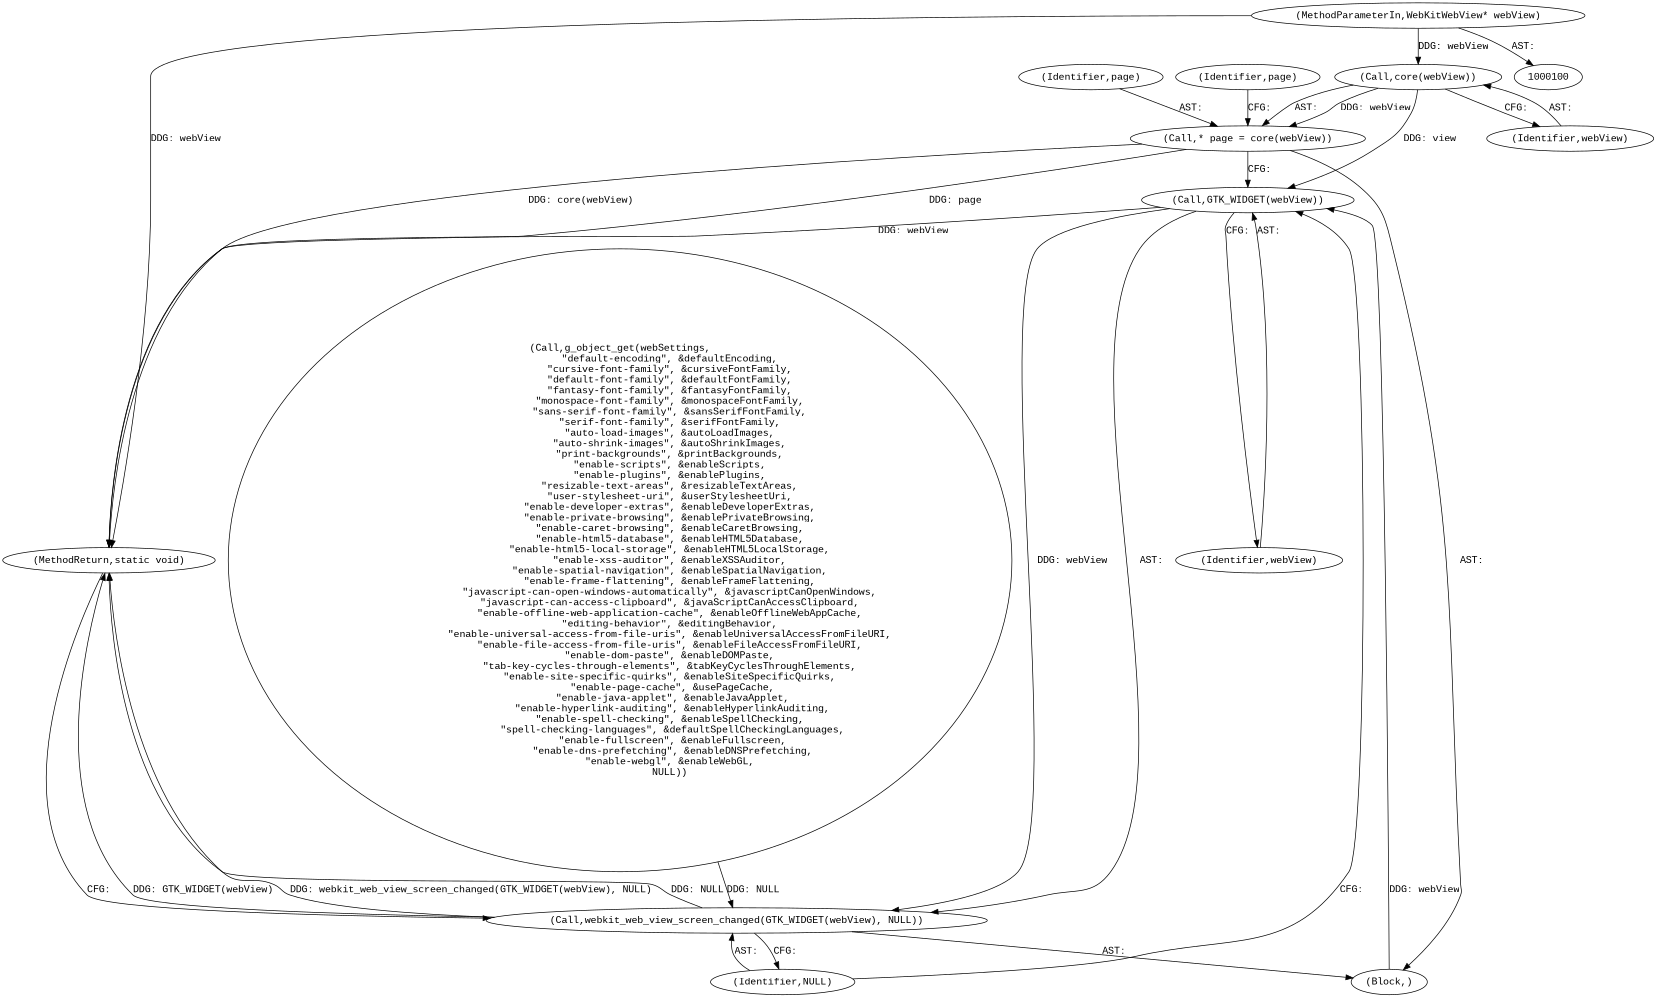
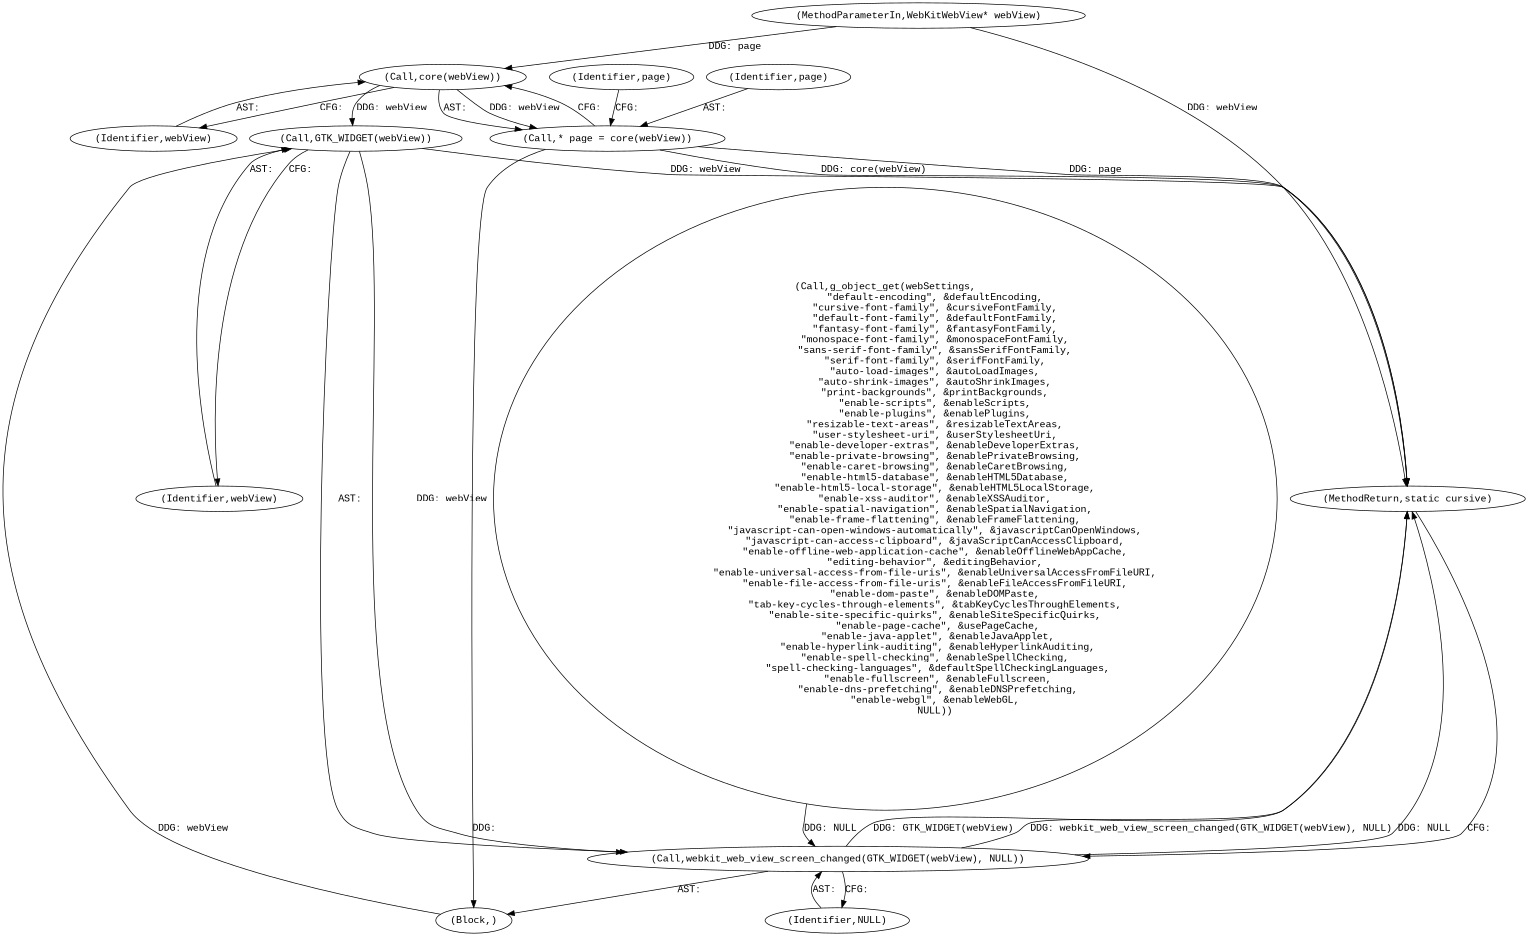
edge "(MethodParameterIn,WebKitWebView* webView)" -> "(Call,core(webView))": label "DDG: webView" -> "DDG: page"
node "1000100": removed
edge "(Call,core(webView))" -> "(Call,GTK_WIDGET(webView))": label "DDG: view" -> "DDG: webView"
edge "(Call,* page = core(webView))" -> "(Call,GTK_WIDGET(webView))": now "(Call,* page = core(webView))" -> "(Call,core(webView))"
node "(MethodReturn,static void)": label "(MethodReturn,static void)" -> "(MethodReturn,static cursive)"
edge "(Call,* page = core(webView))" -> "(Block,)": label "AST: " -> "DDG: "
edge "(Identifier,NULL)" -> "(Call,GTK_WIDGET(webView))": removed, label "CFG:"
